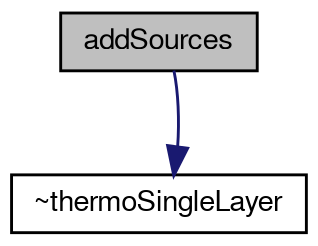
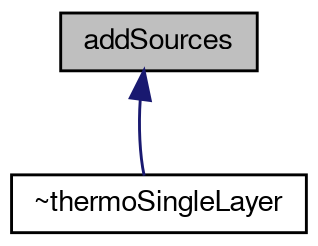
edge "addSources" -> "~thermoSingleLayer": reversed
